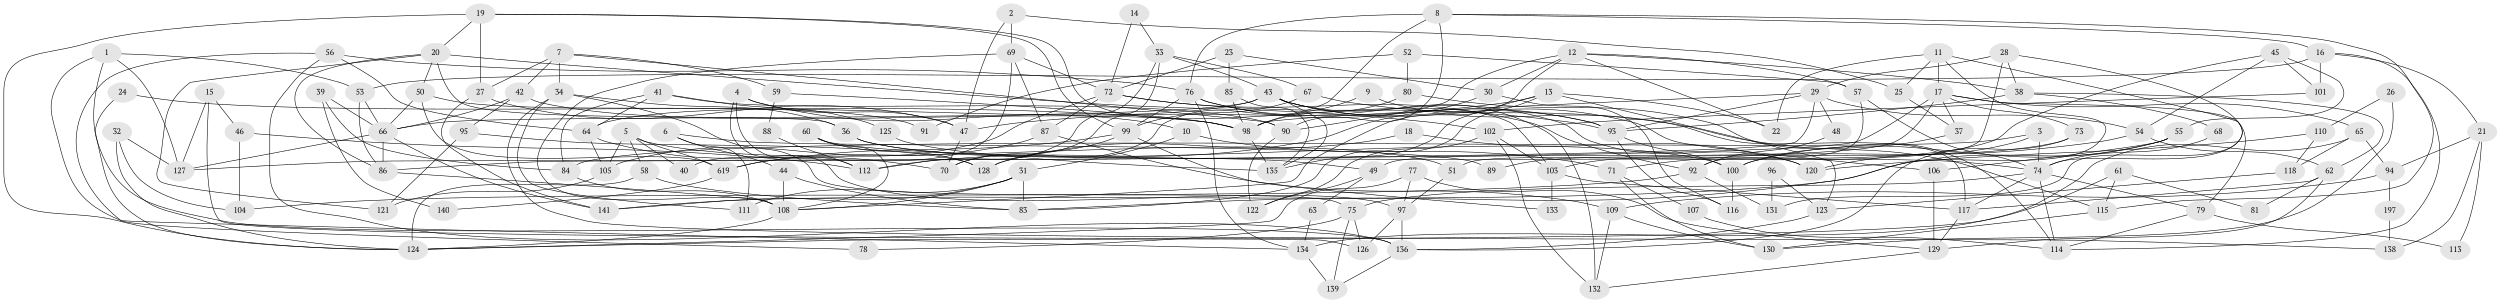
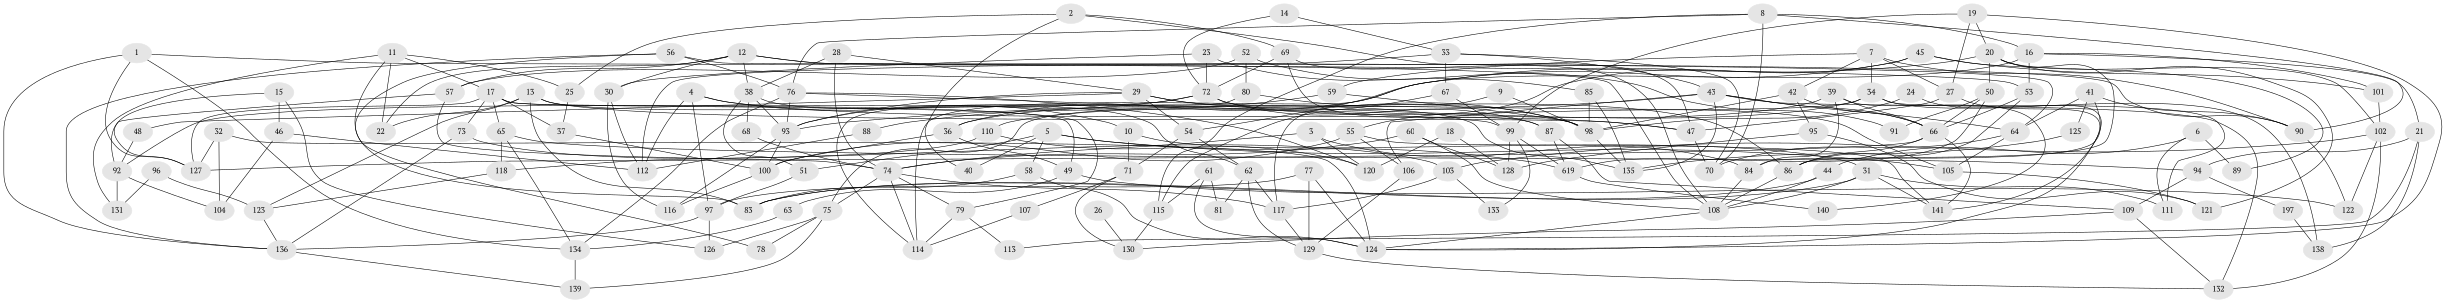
edge "19" -- "103": removed
edge "26" -- "110": now "39" -- "110"
edge "28" -- "51": now "38" -- "51"
edge "69" -- "40": now "2" -- "40"
